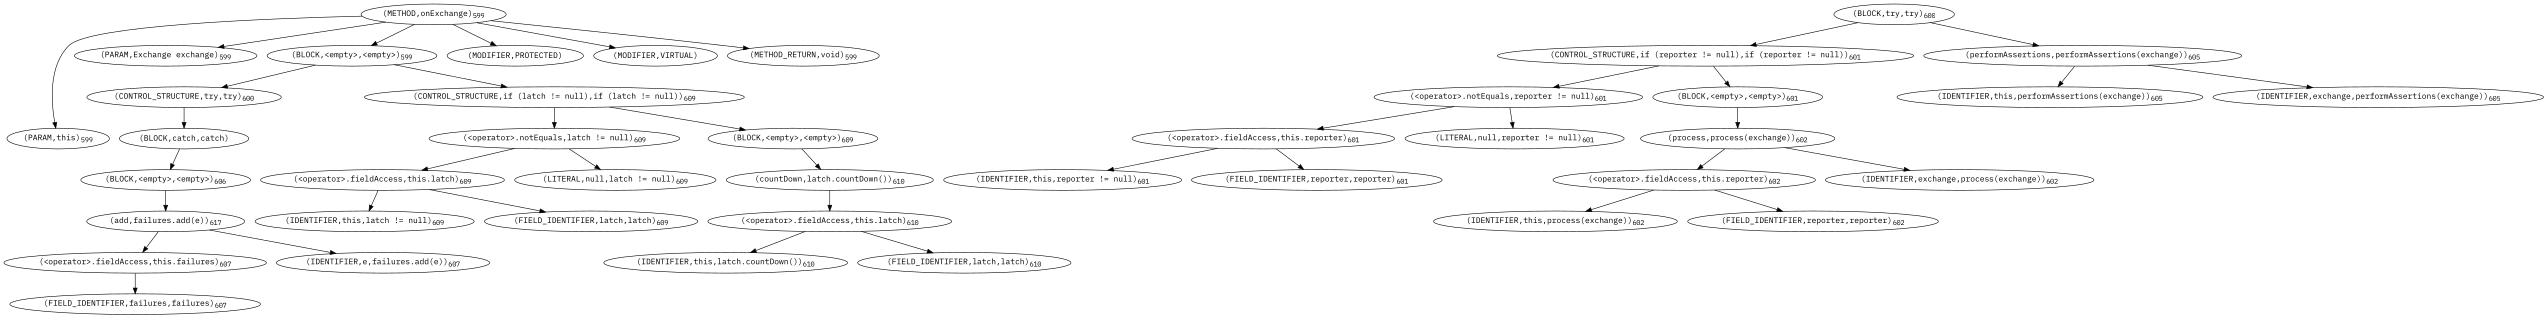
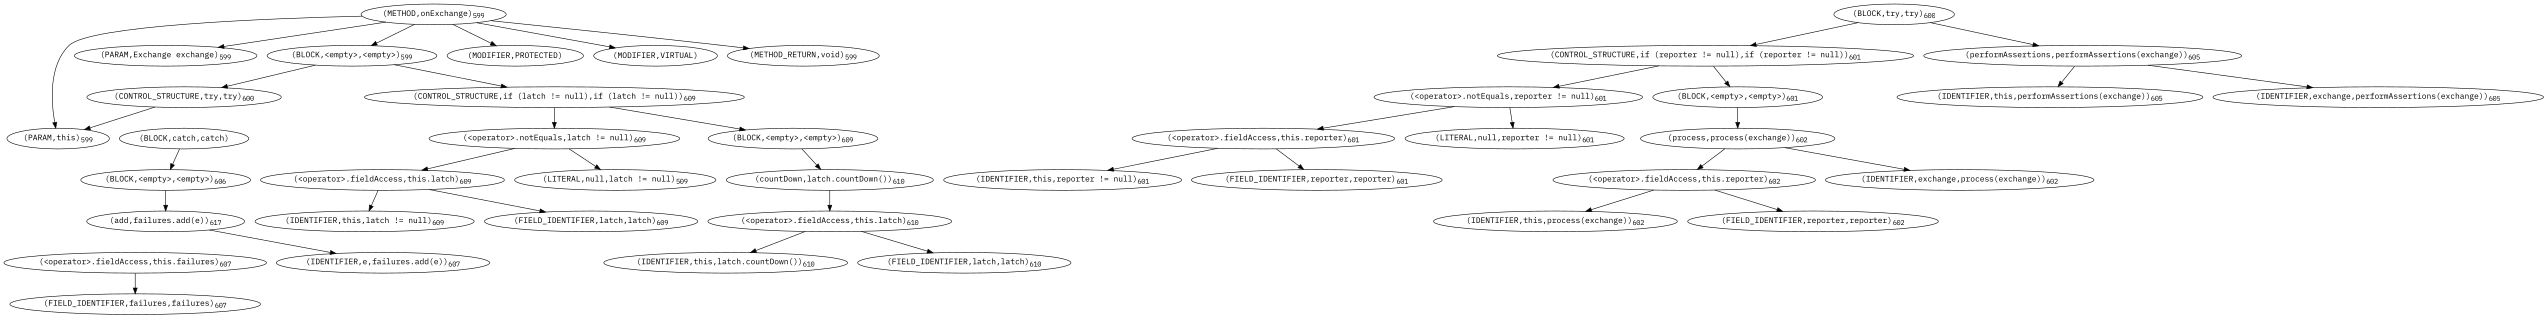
edge "(CONTROL_STRUCTURE,try,try)" -> "(BLOCK,catch,catch)": now "(CONTROL_STRUCTURE,try,try)" -> "(PARAM,this)"
node "(LITERAL,null,latch != null)": text "609" -> "509"
edge "(add,failures.add(e))" -> "(<operator>.fieldAccess,this.failures)": removed
